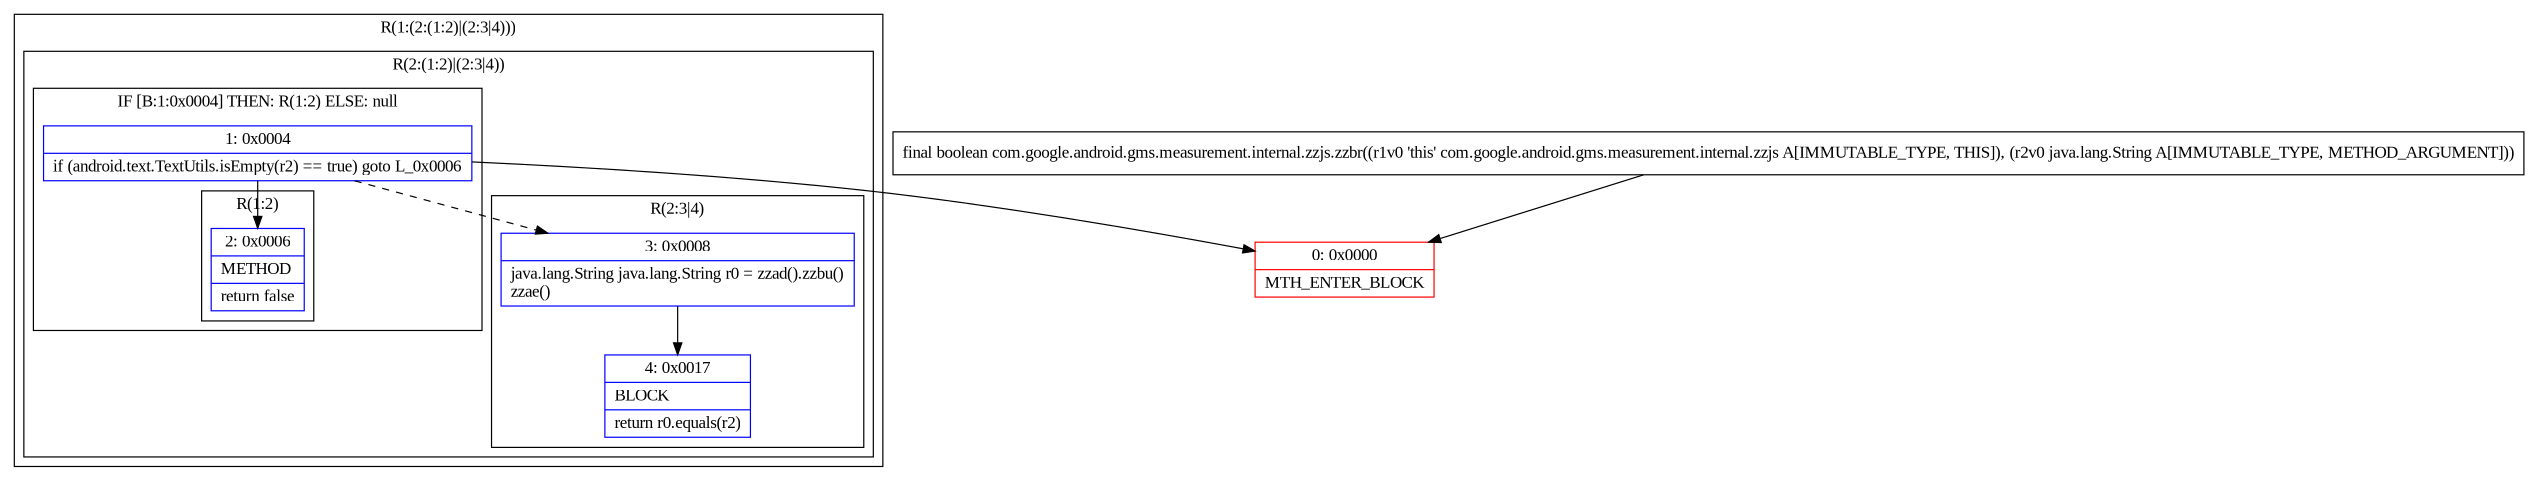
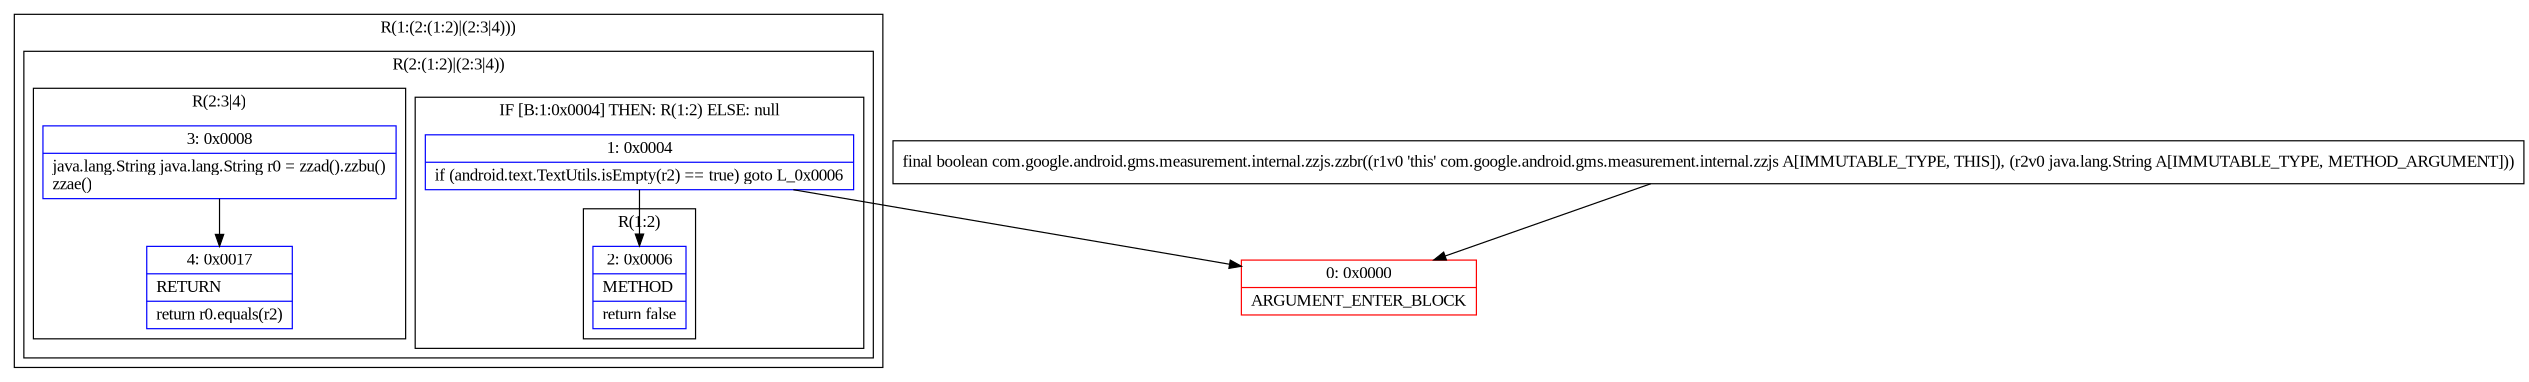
edge "1: 0x0004" -> "3: 0x0008": removed
node "0: 0x0000": text "MTH_ENTER_BLOCK" -> "ARGUMENT_ENTER_BLOCK"
node "4: 0x0017": text "BLOCK" -> "RETURN"
